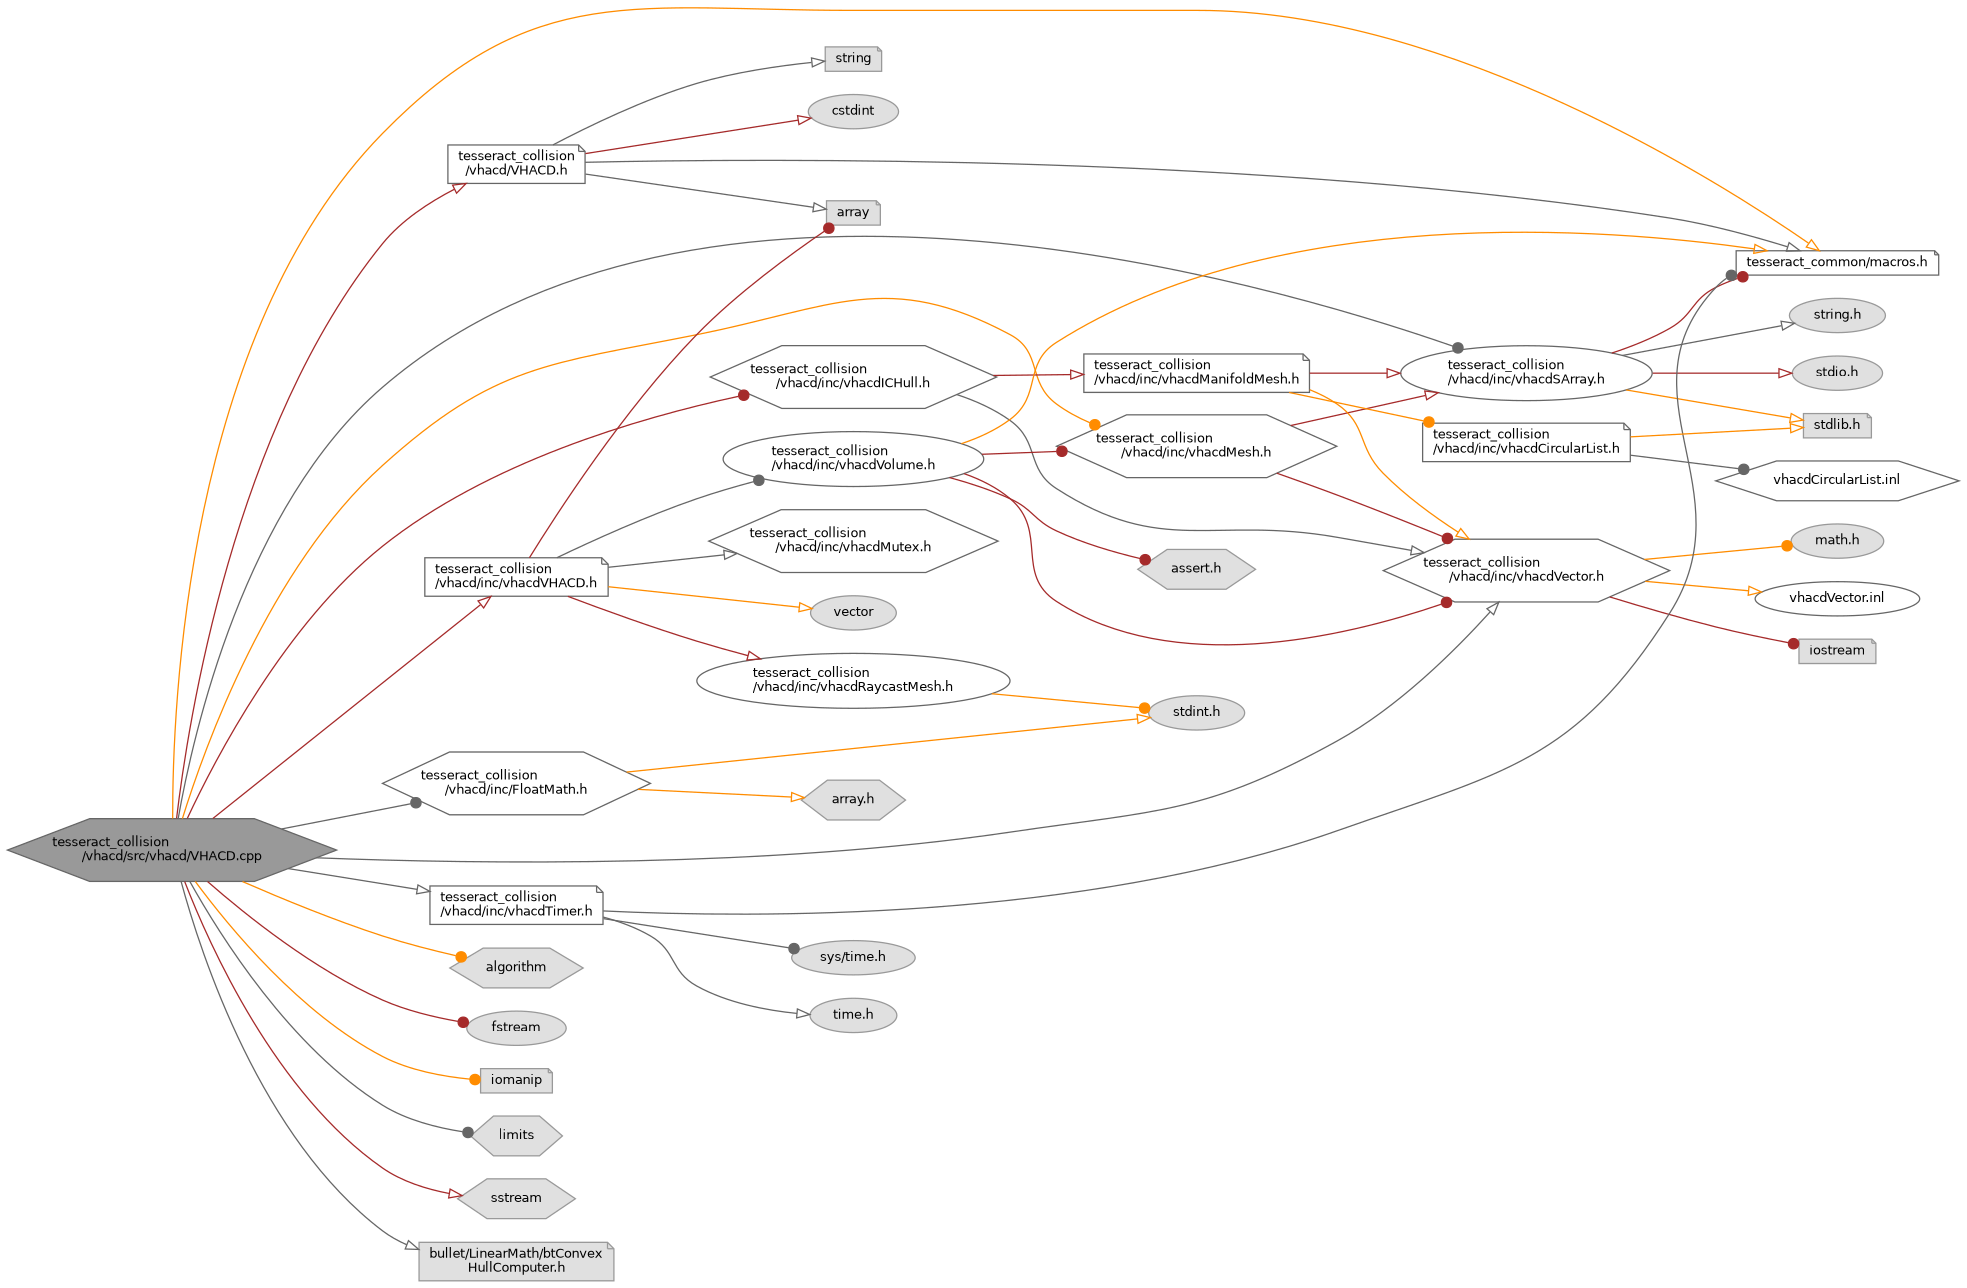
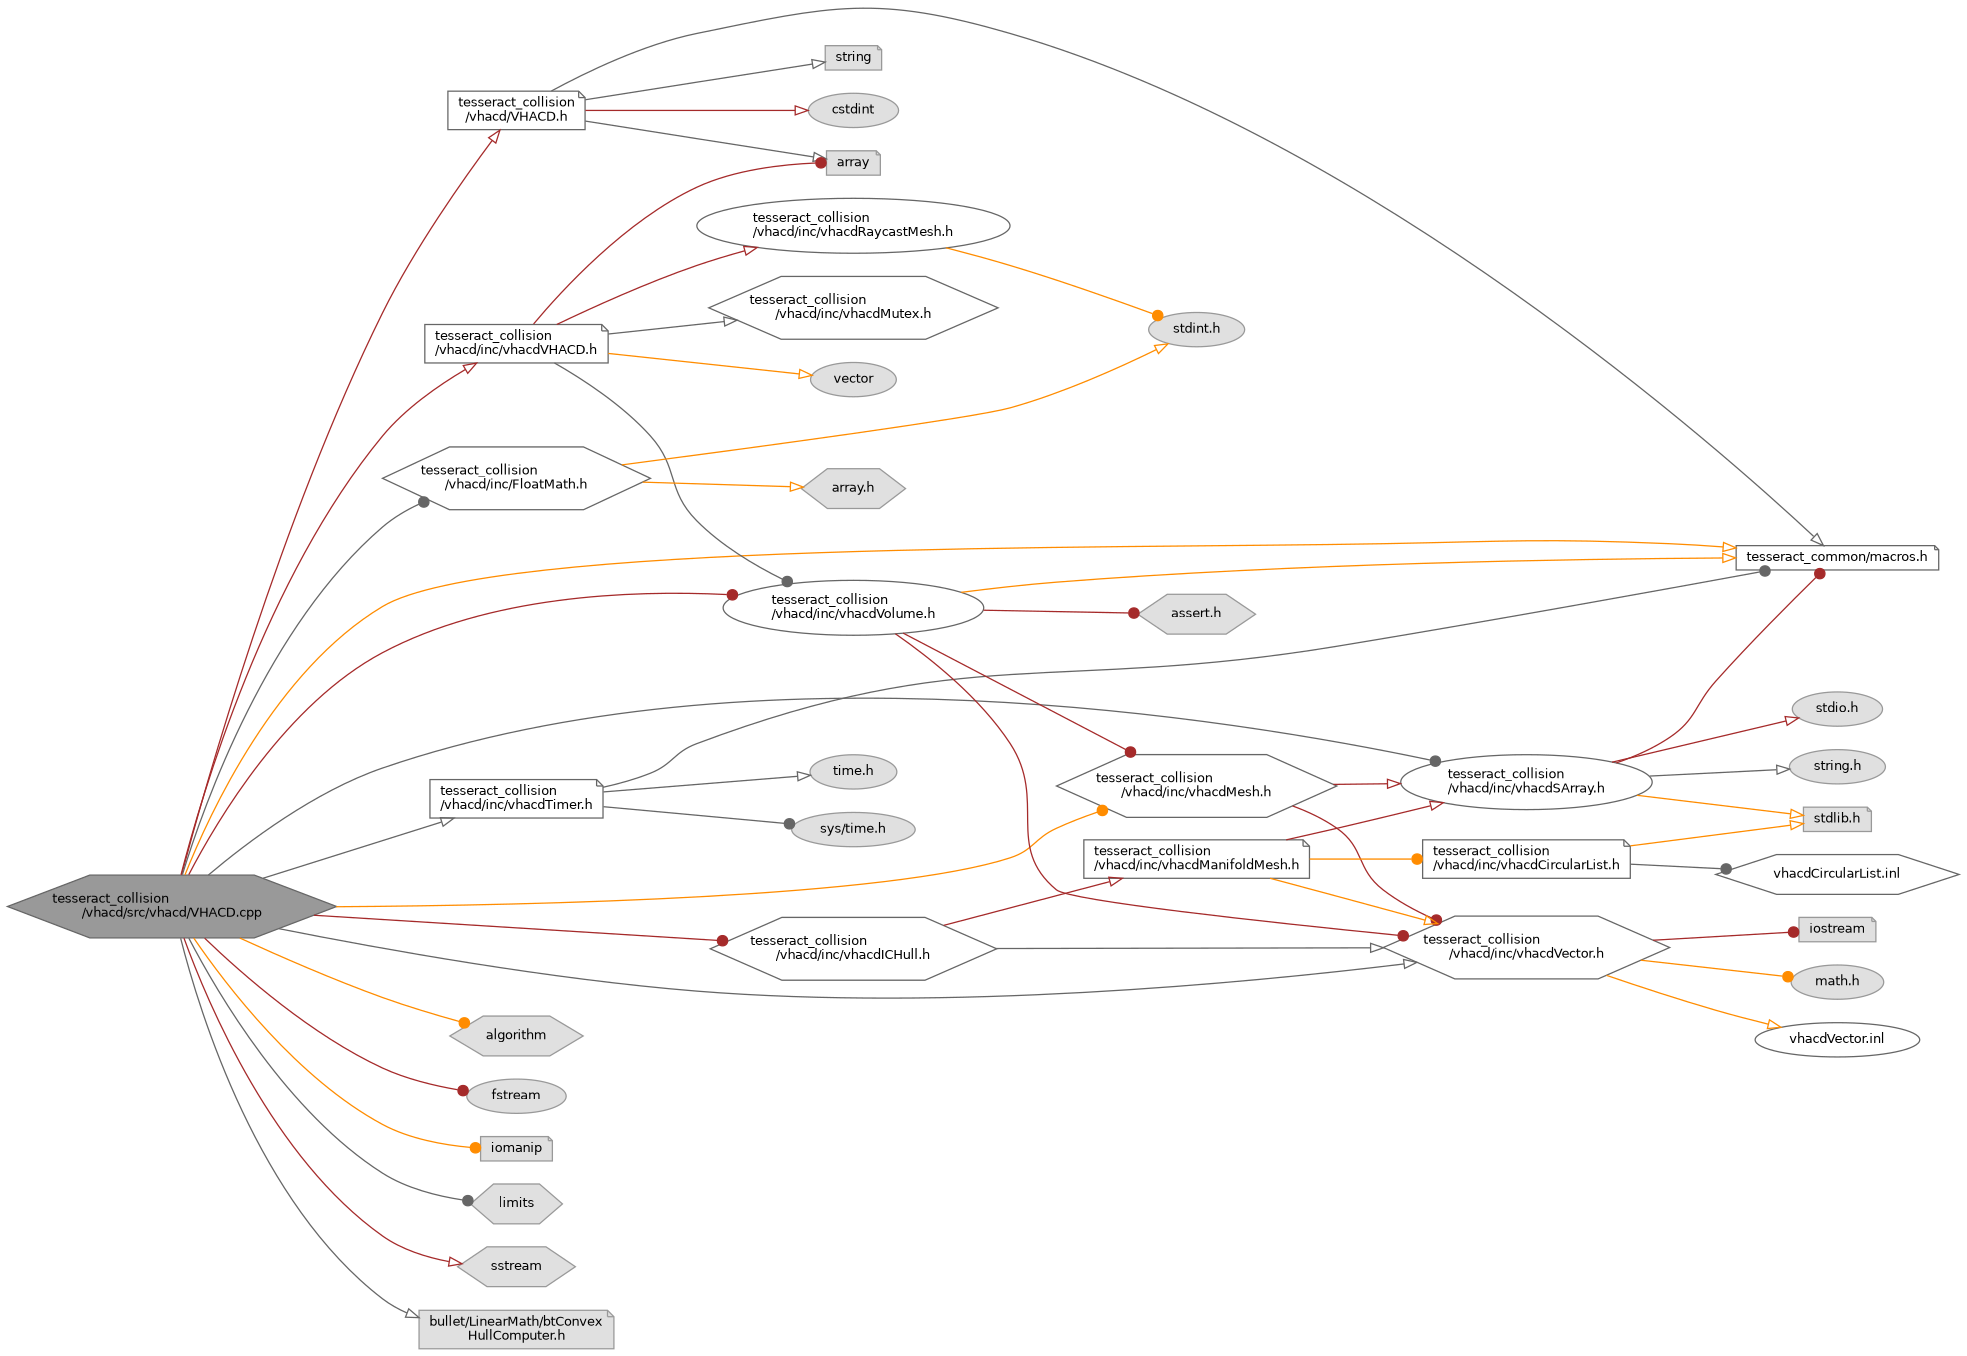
edge "tesseract_collision /vhacd/src/vhacd/VHACD.cpp" -> "tesseract_collision /vhacd/inc/vhacdVolume.h": added
